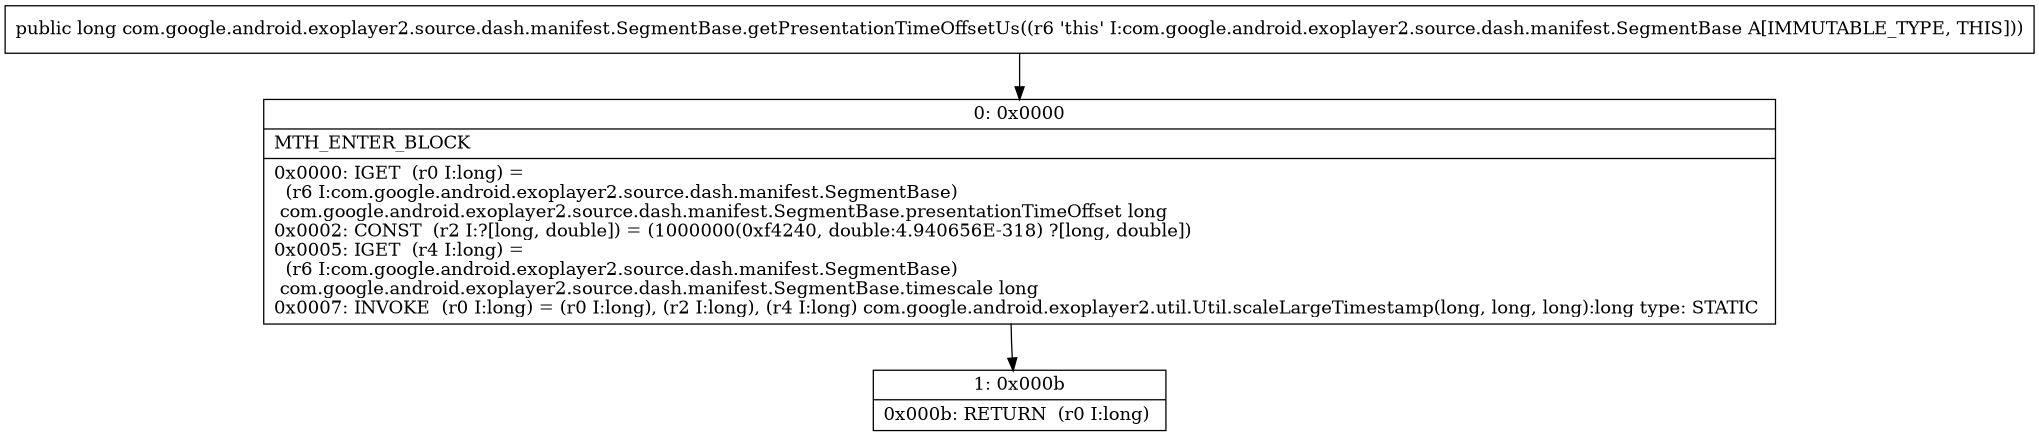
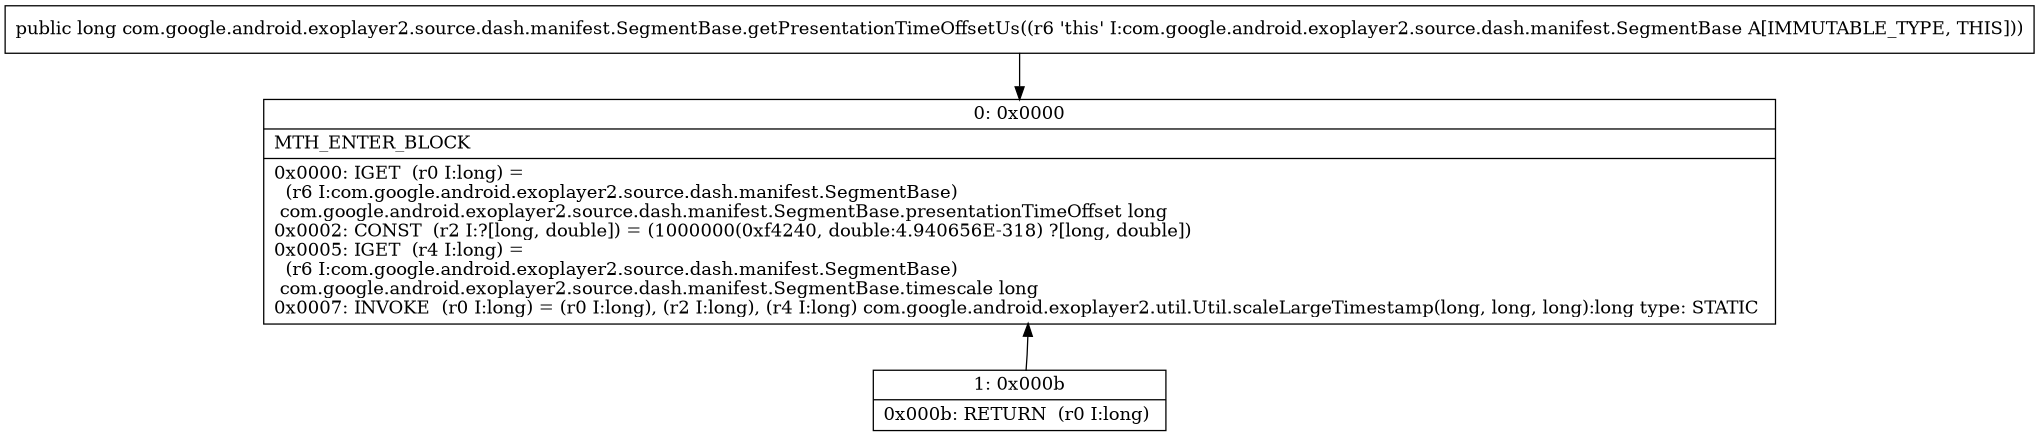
edge "0: 0x0000" -> "1: 0x000b": reversed
